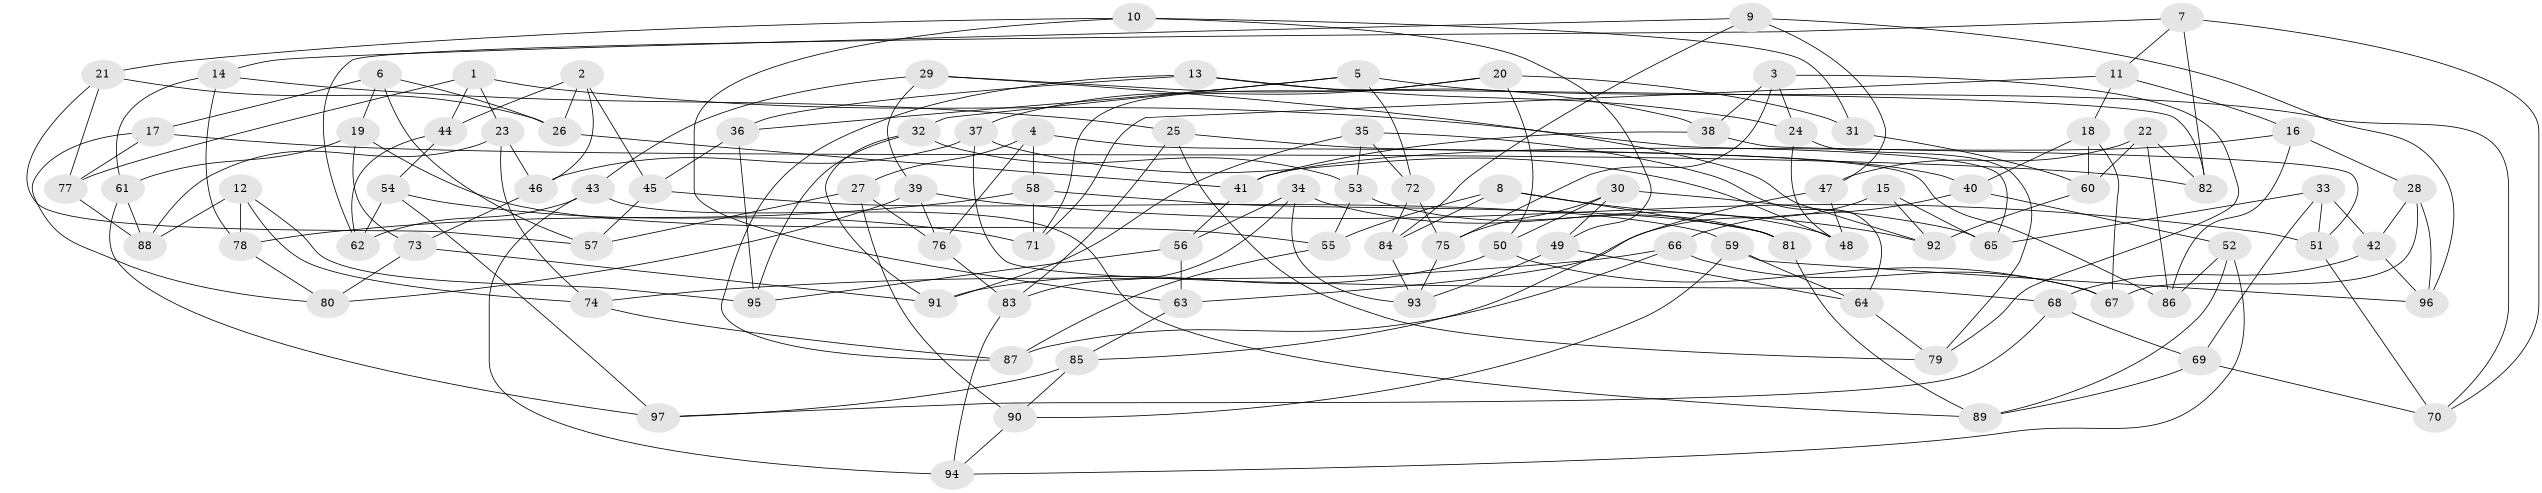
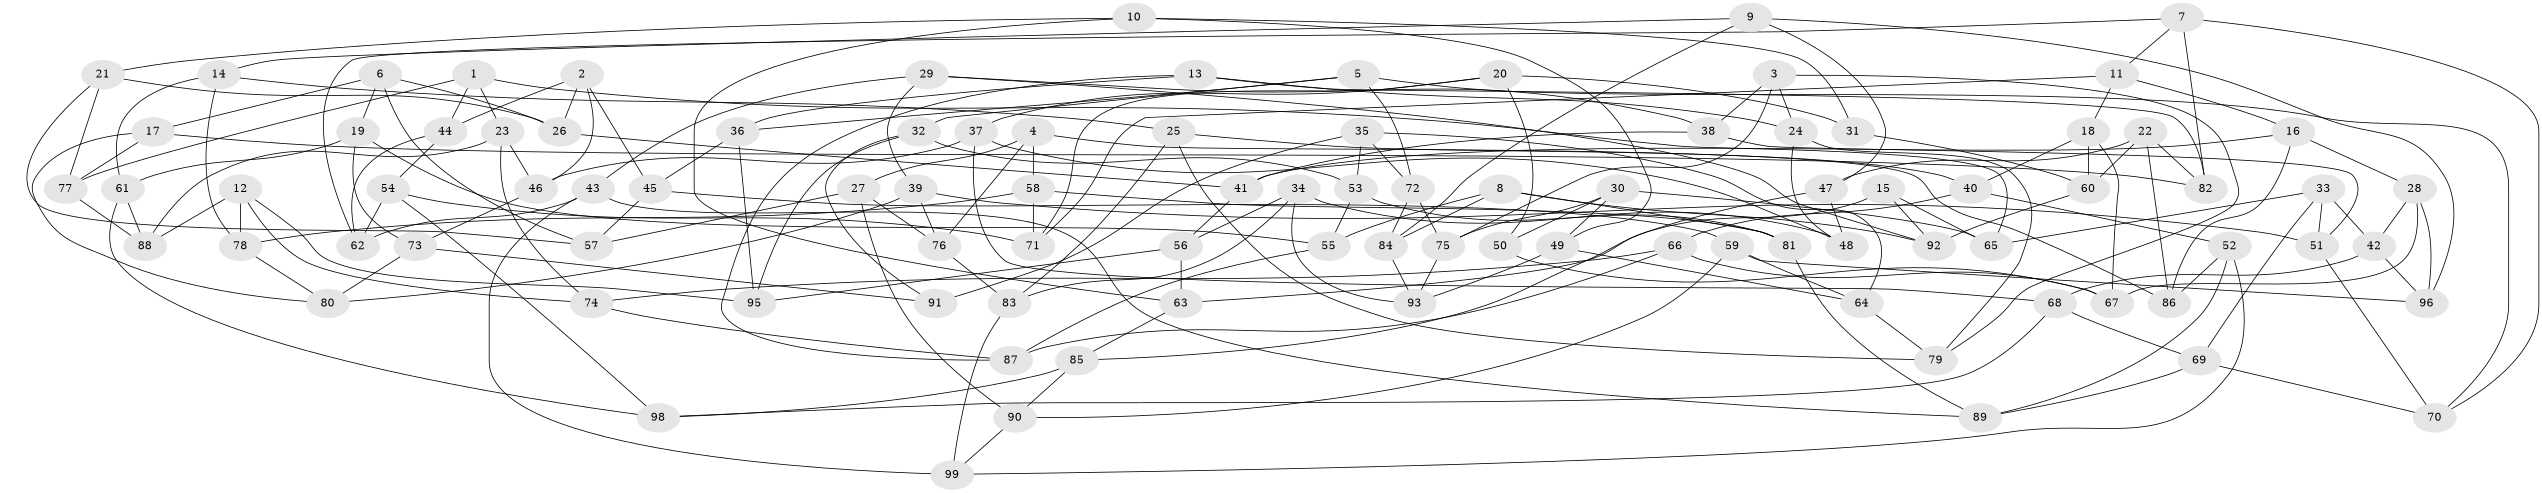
edge "50" -- "91": removed
node "97": label "97" -> "98"
node "94": label "94" -> "99"
